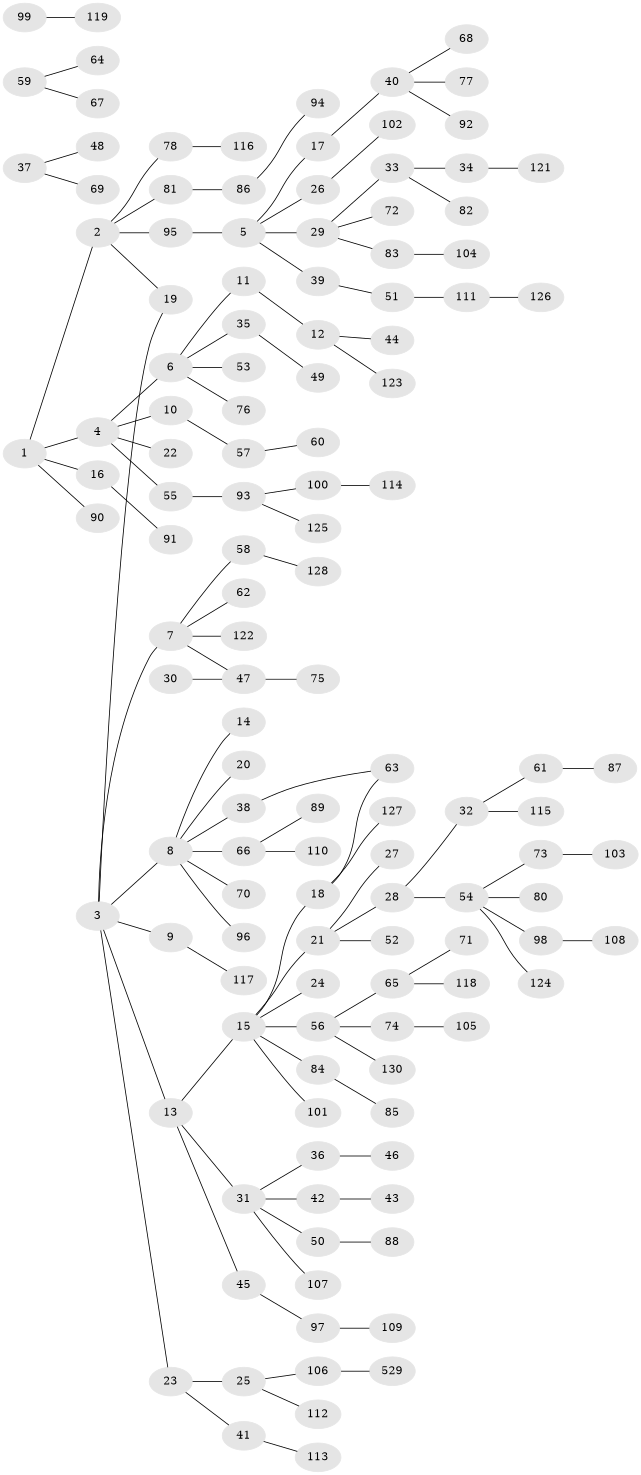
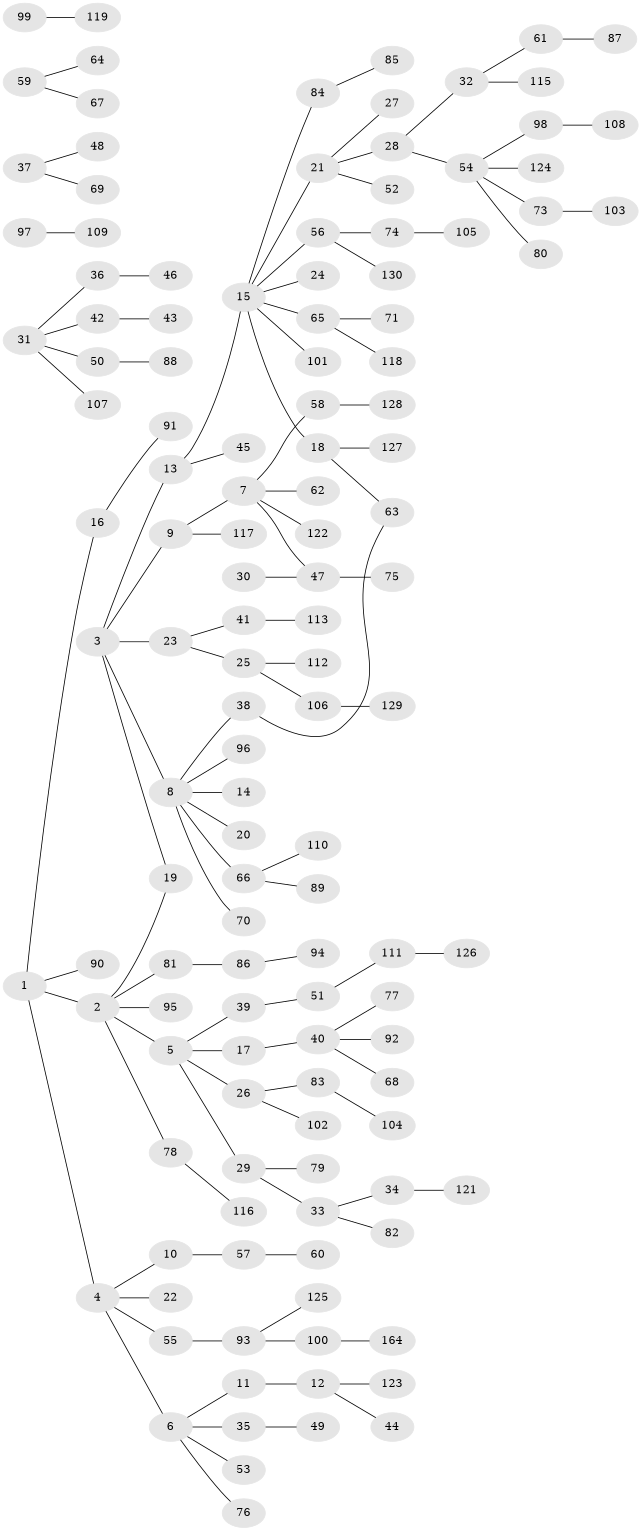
node "72": label "72" -> "79"
edge "95" -- "5": now "2" -- "5"
edge "29" -- "83": now "26" -- "83"
node "114": label "114" -> "164"
edge "7" -- "3": now "7" -- "9"
edge "65" -- "56": now "65" -- "15"
edge "13" -- "31": removed
edge "45" -- "97": removed
node "529": label "529" -> "129"
